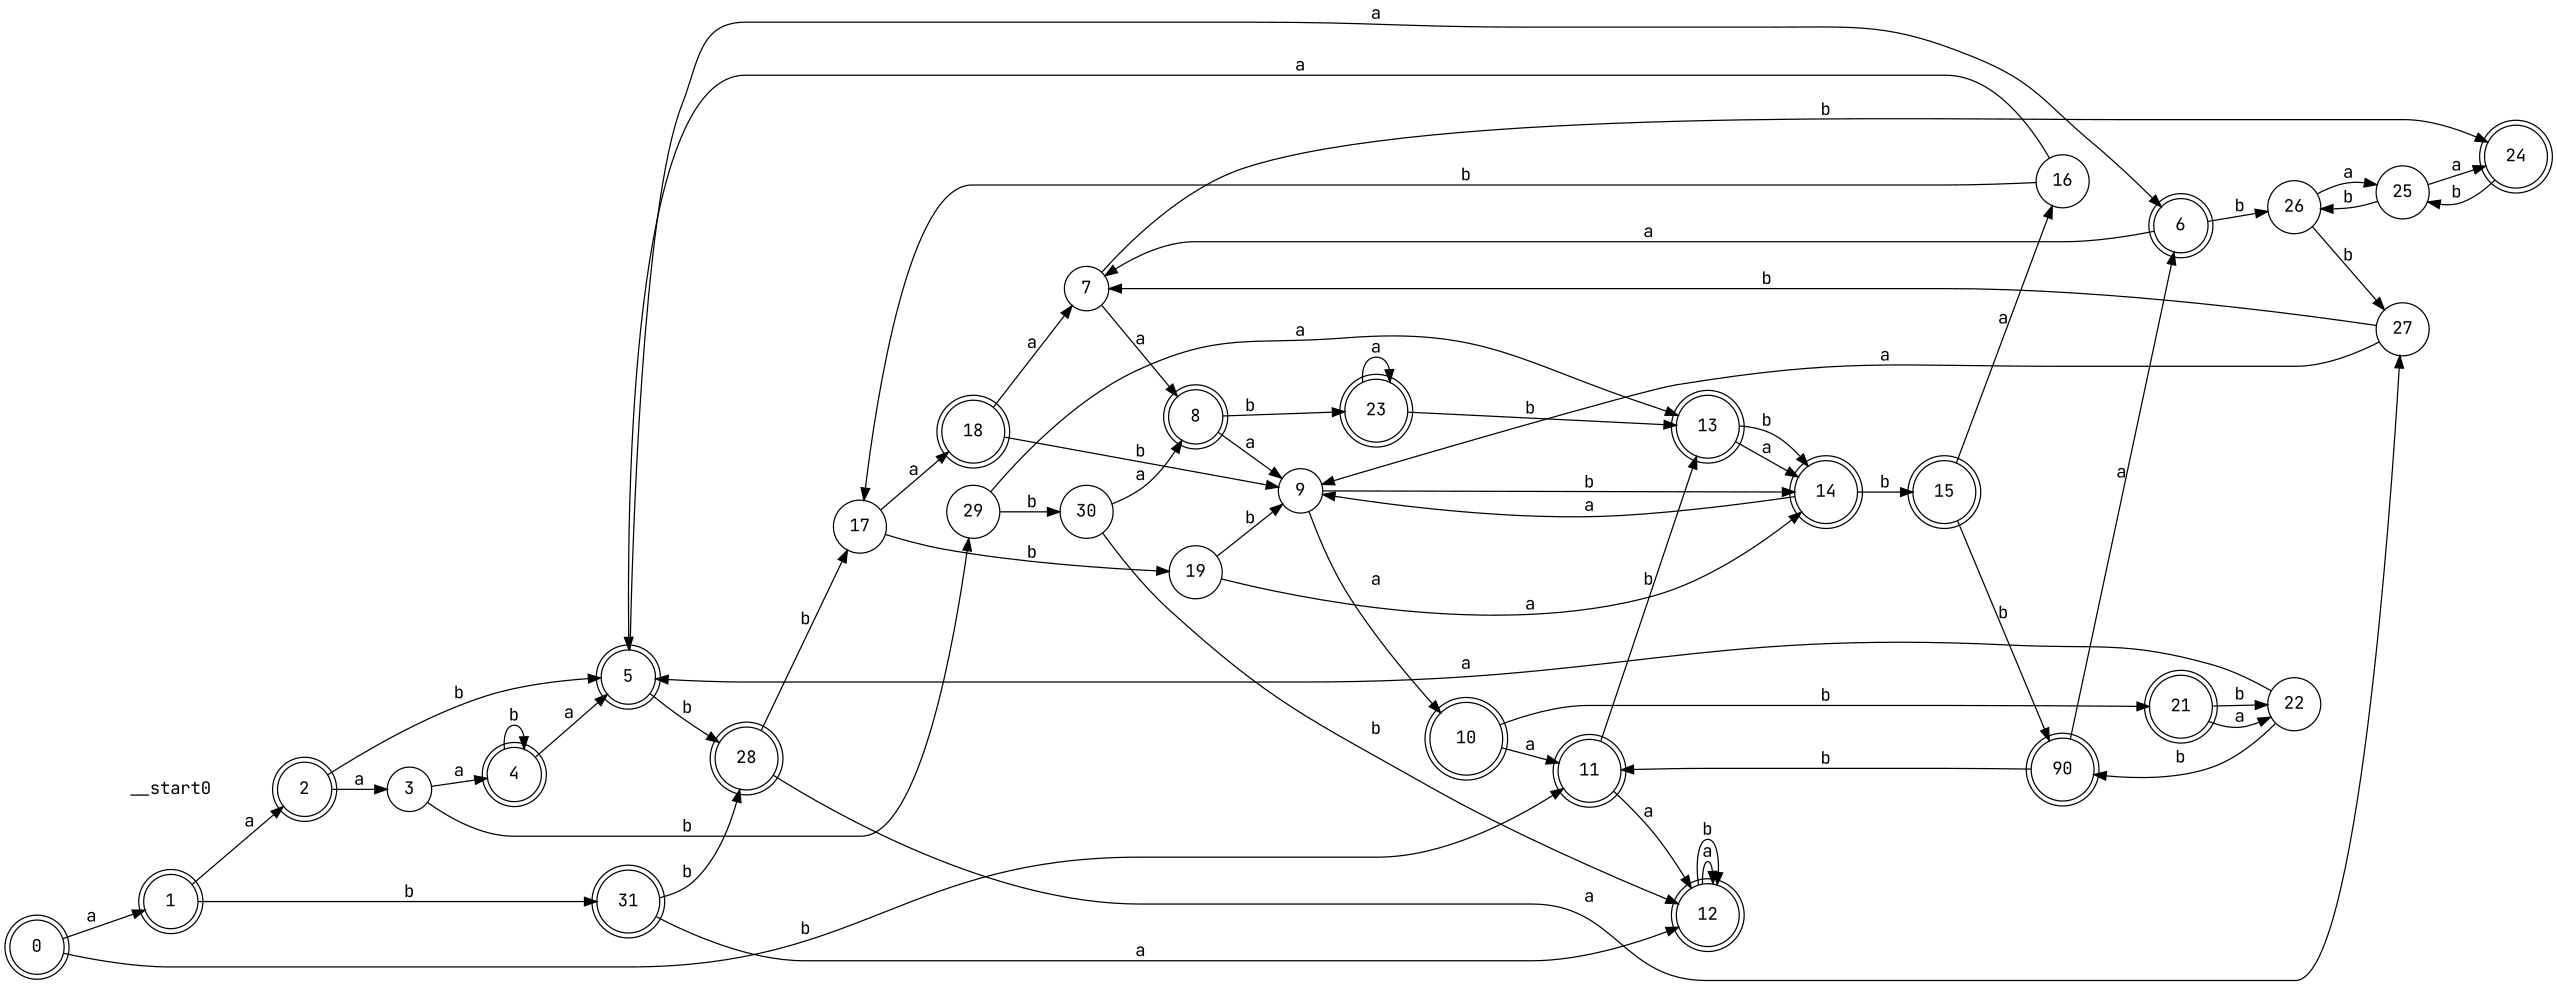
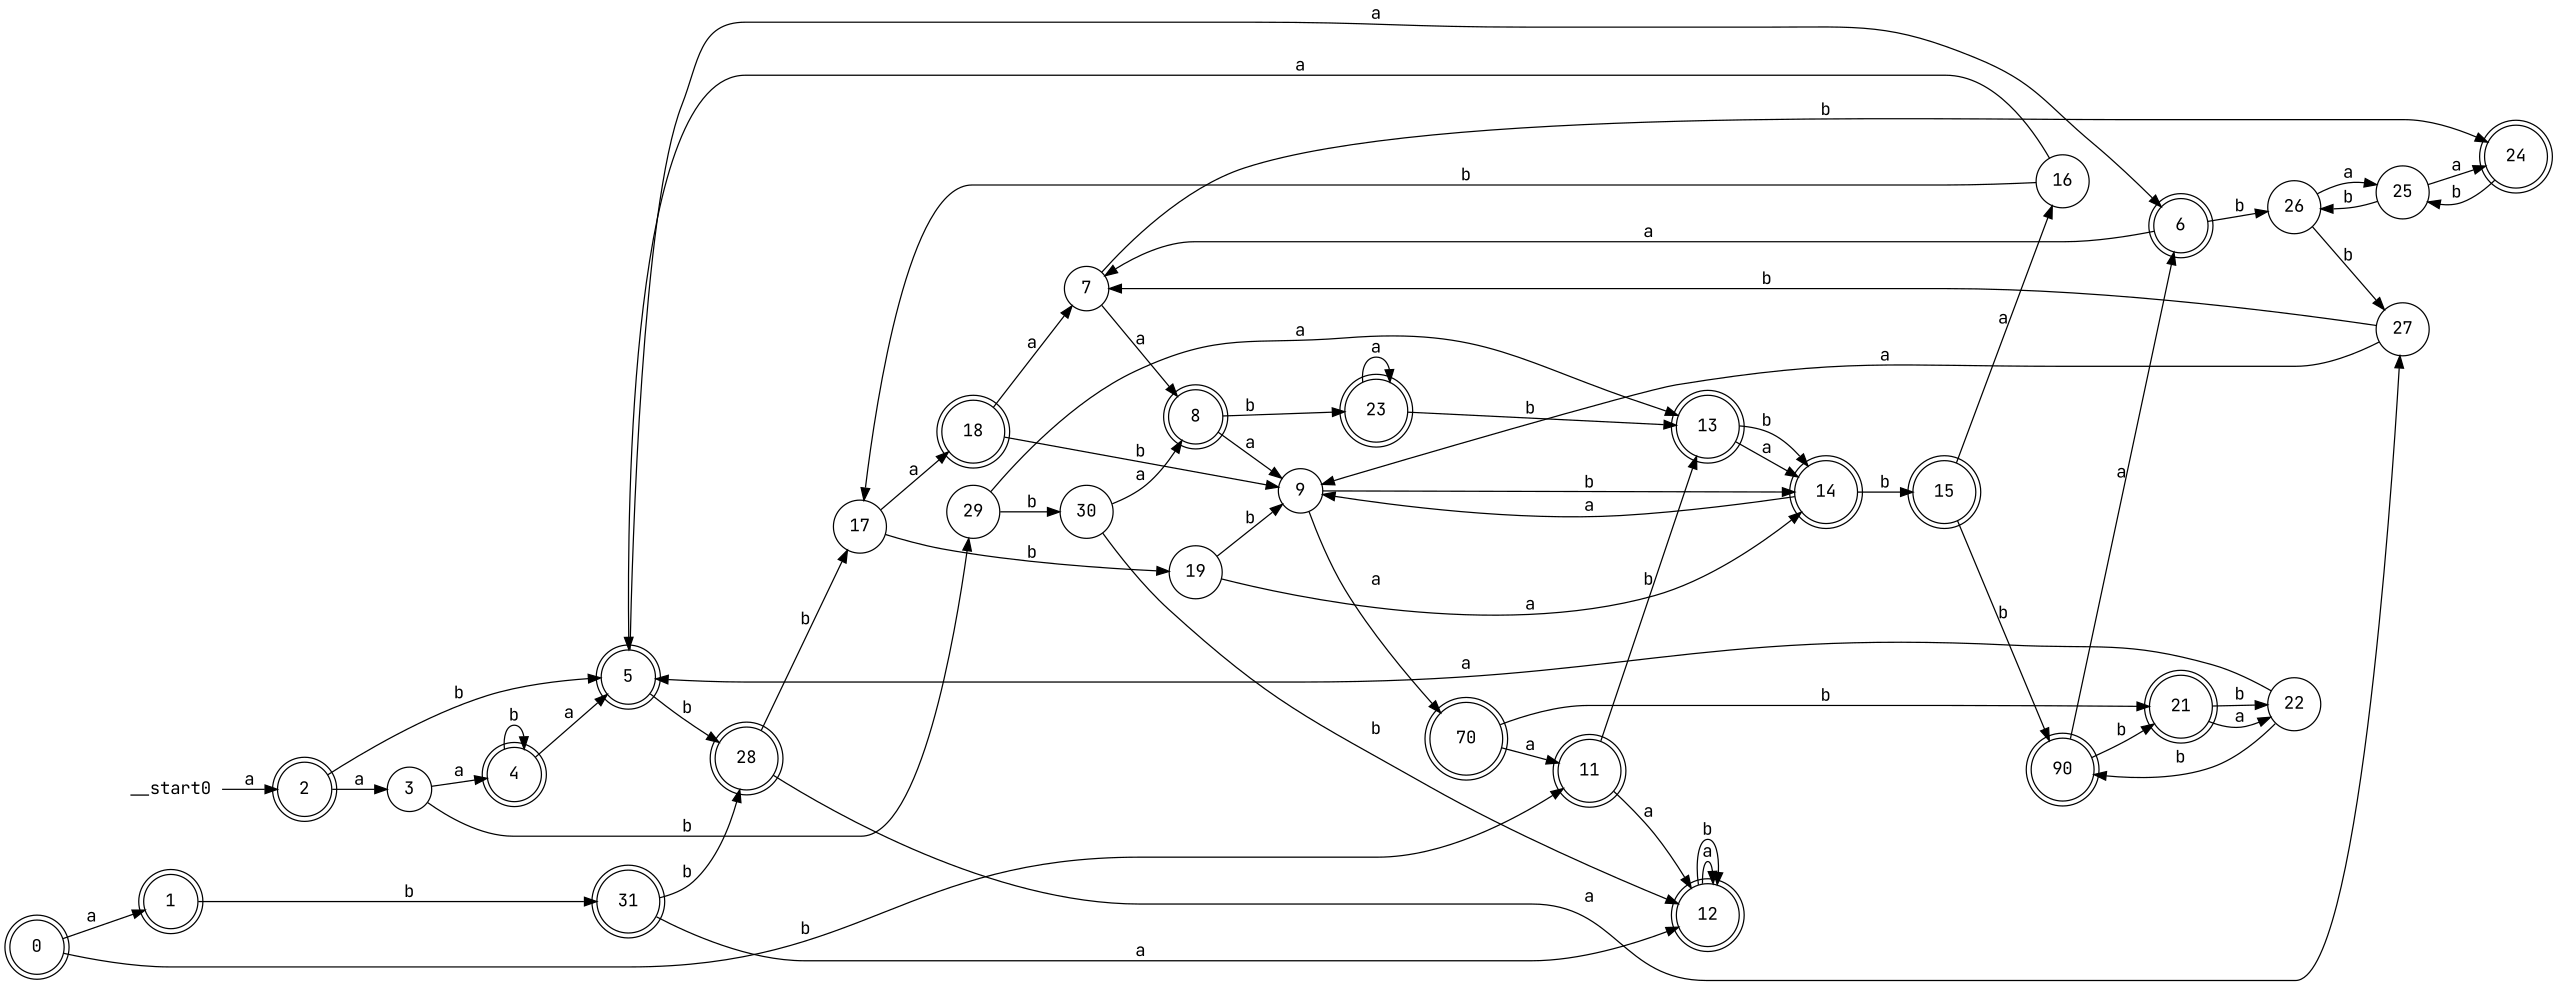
node "10": label "10" -> "70"
edge "90" -> "11": now "90" -> "21"
edge "1" -> "2": now "__start0" -> "2"
